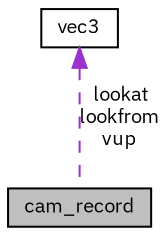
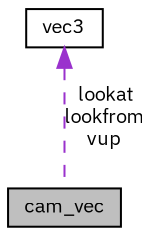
node "cam_record": label "cam_record" -> "cam_vec"
